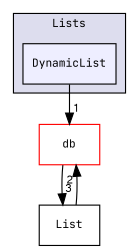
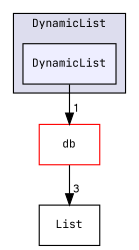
cluster "Lists": label "Lists" -> "DynamicList"
edge "List" -> "db": removed
